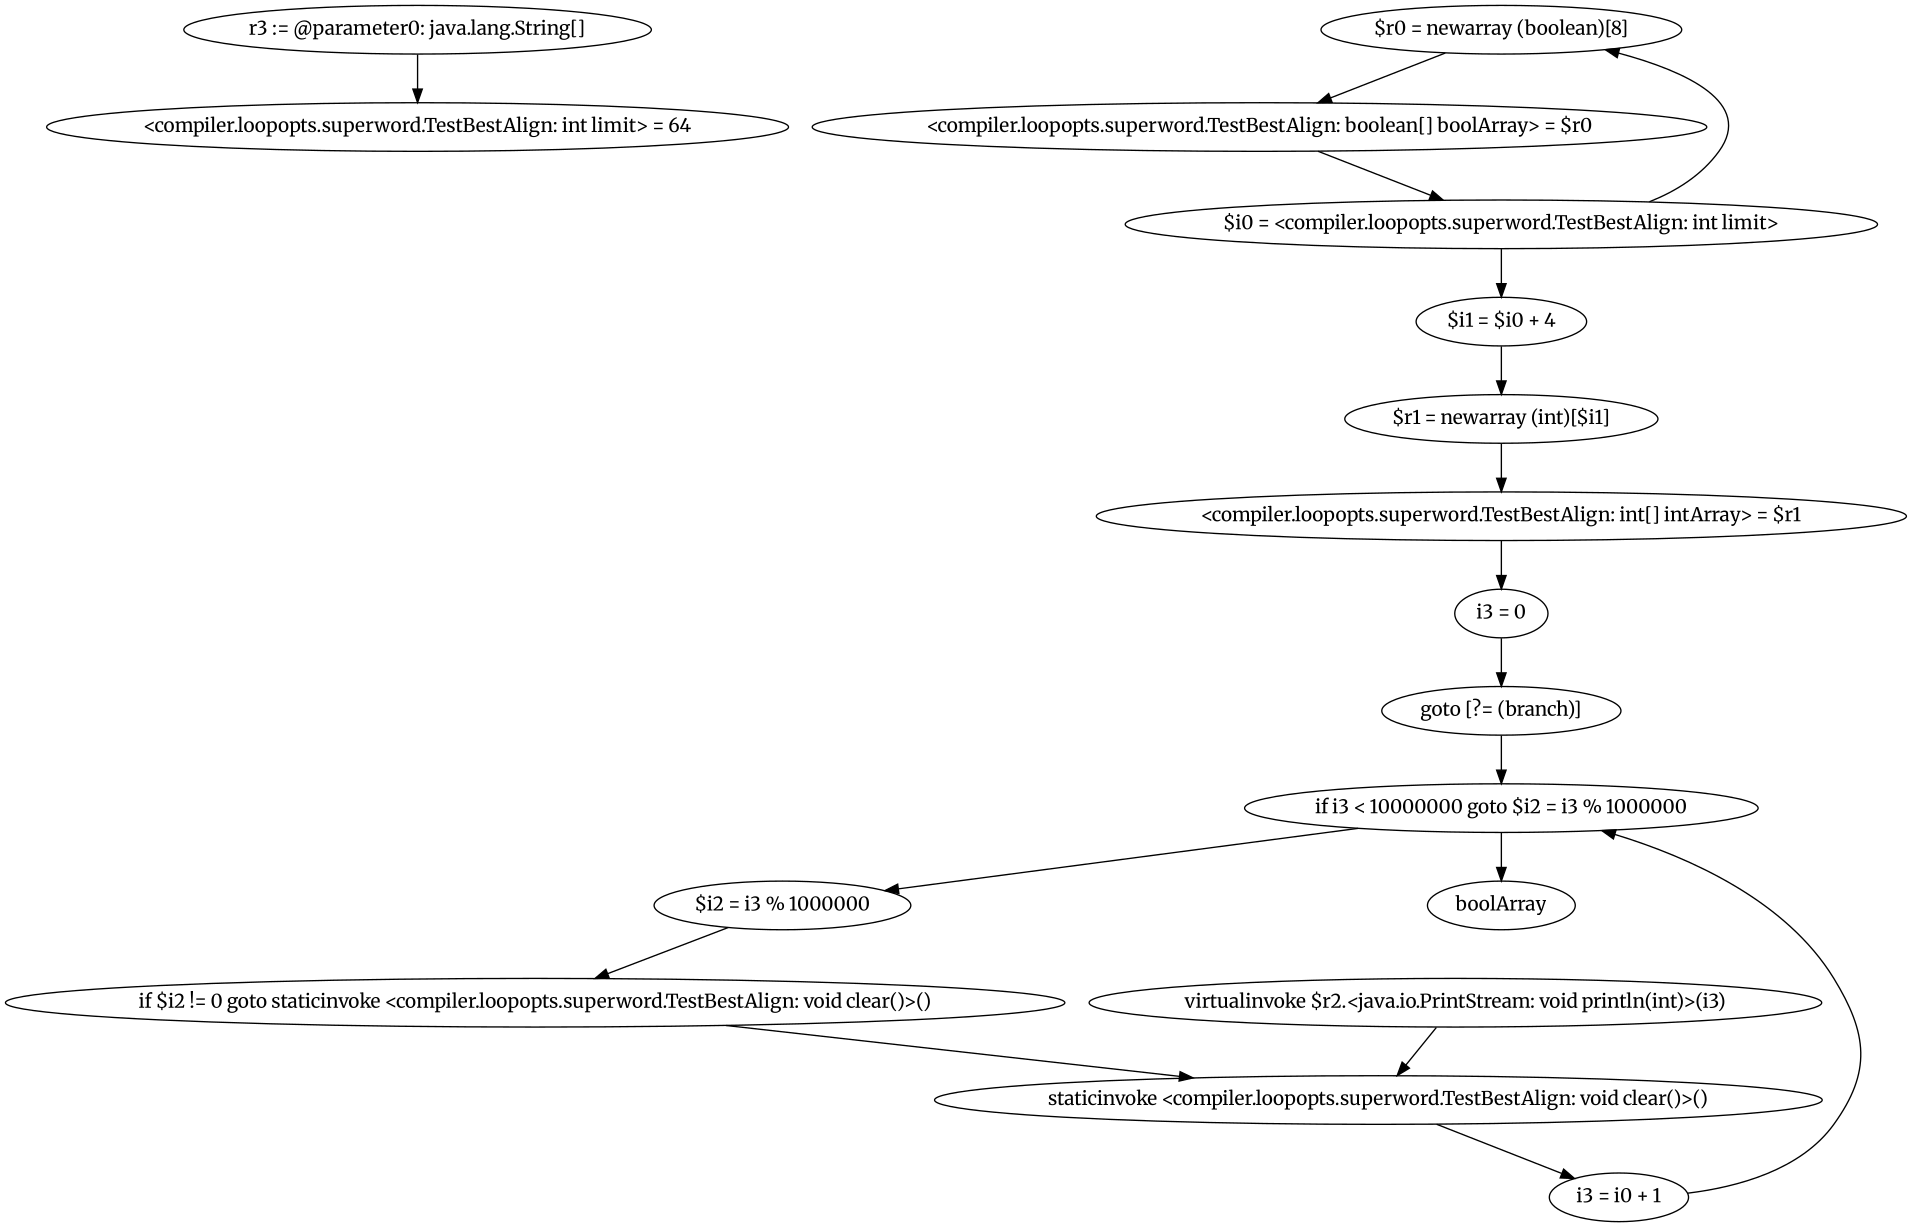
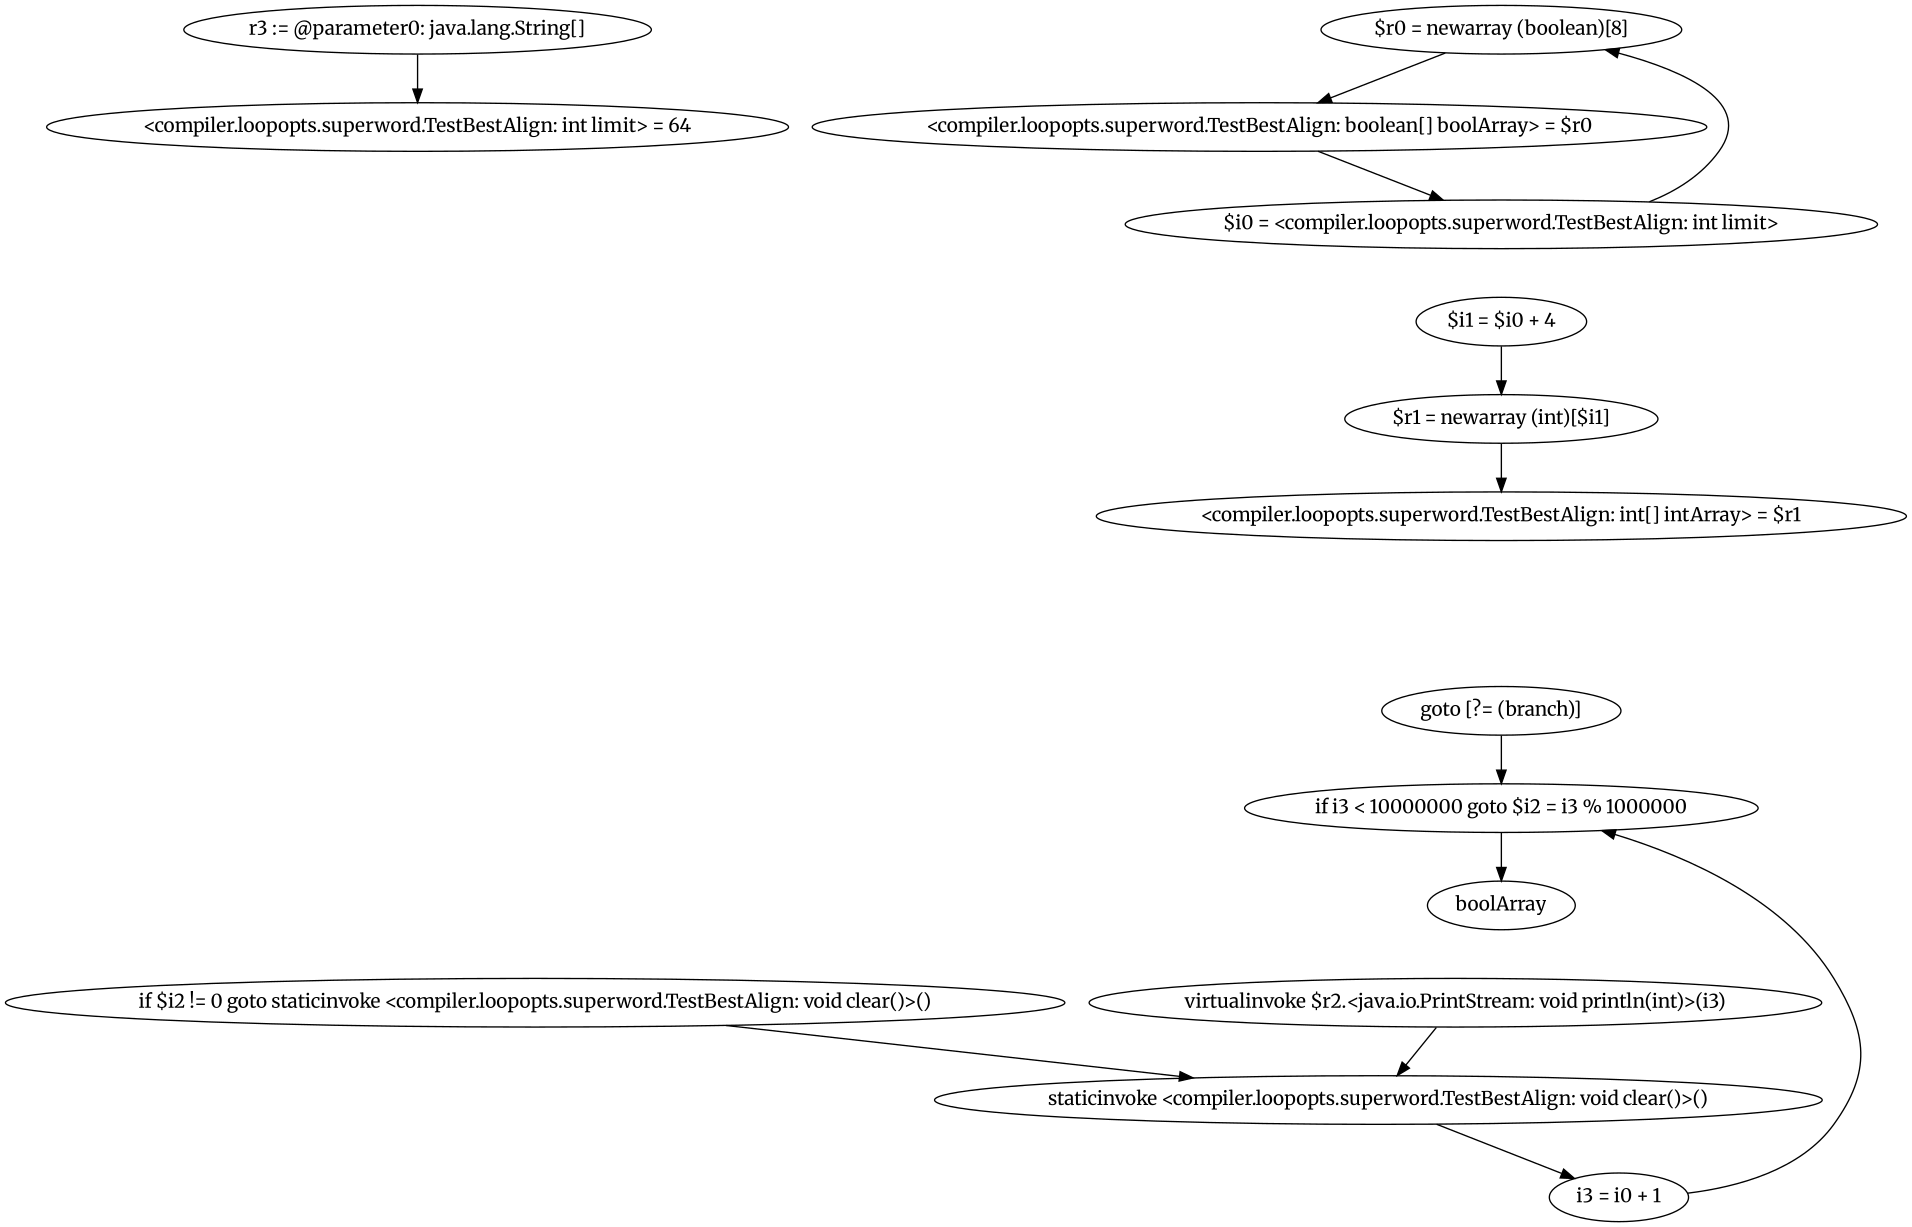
edge "$i0 = <compiler.loopopts.superword.TestBestAlign: int limit>" -> "$i1 = $i0 + 4": removed
node "i3 = 0": removed
node "$i2 = i3 % 1000000": removed
